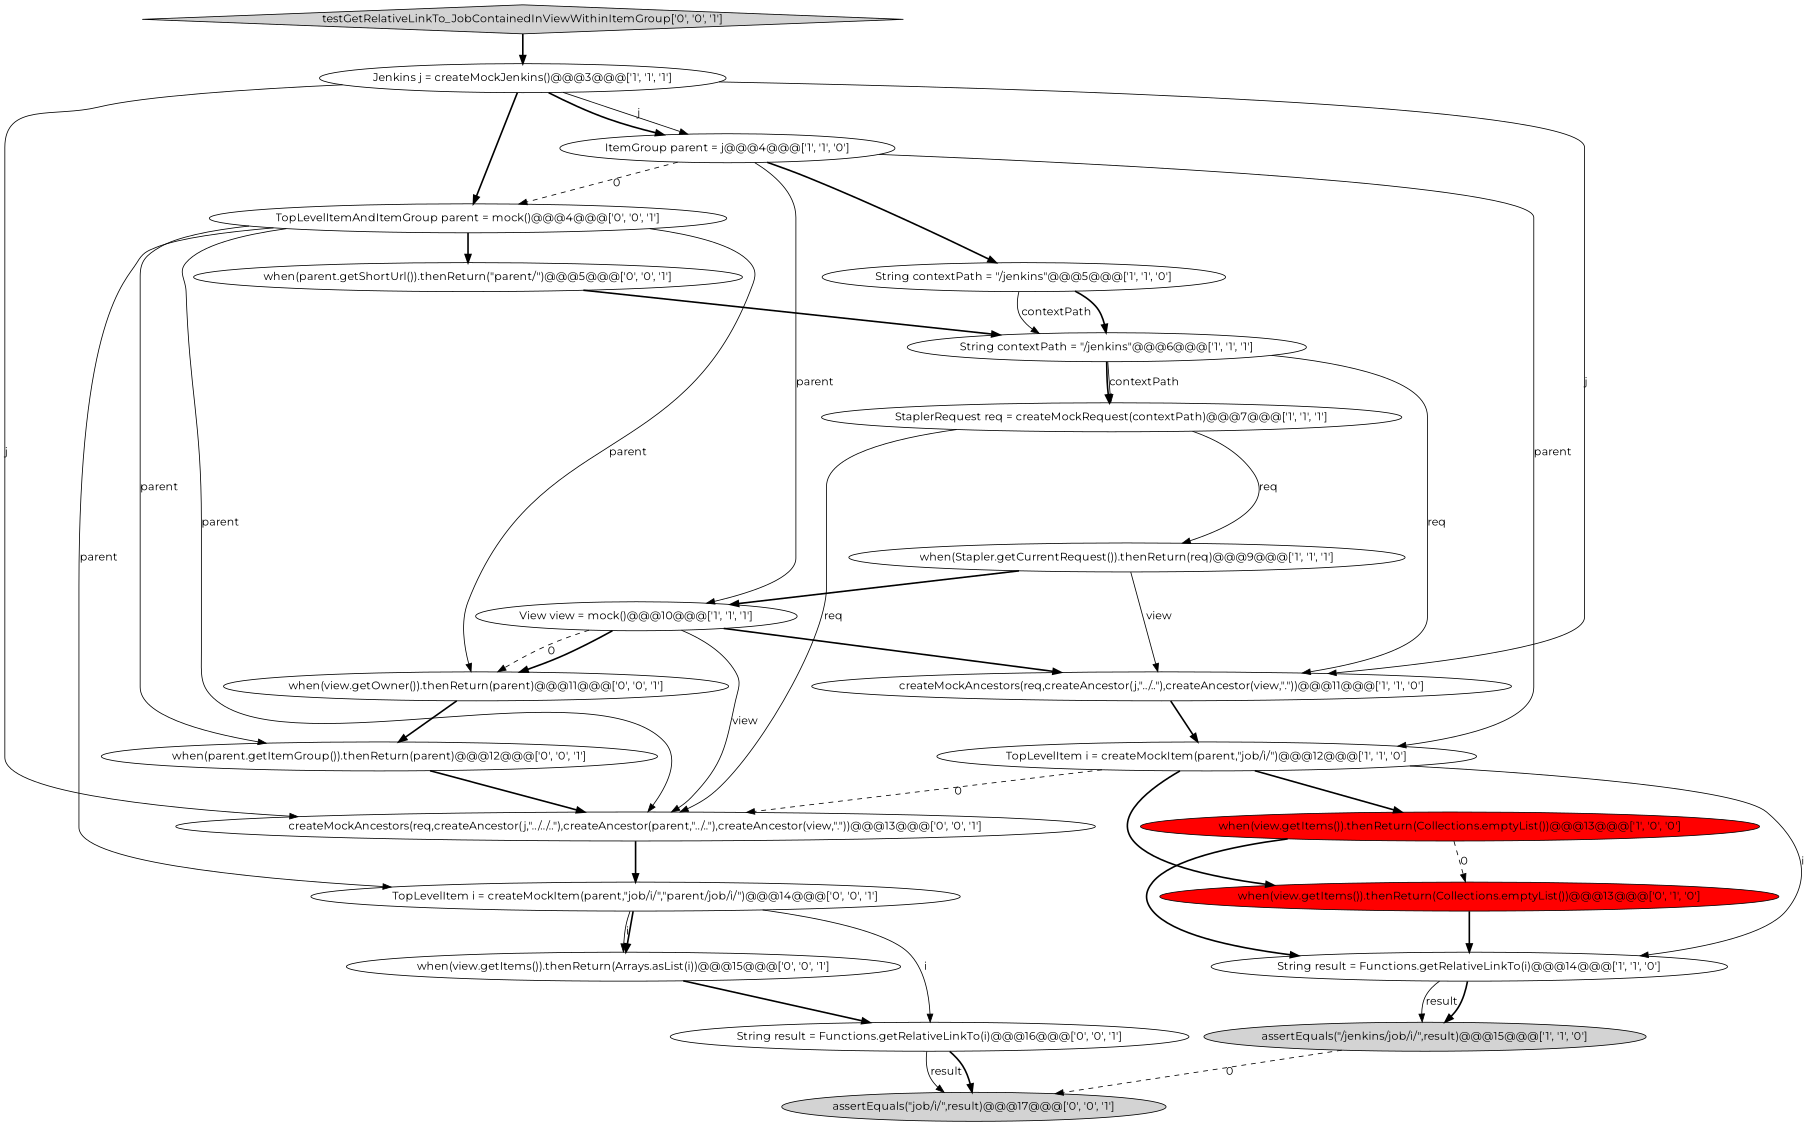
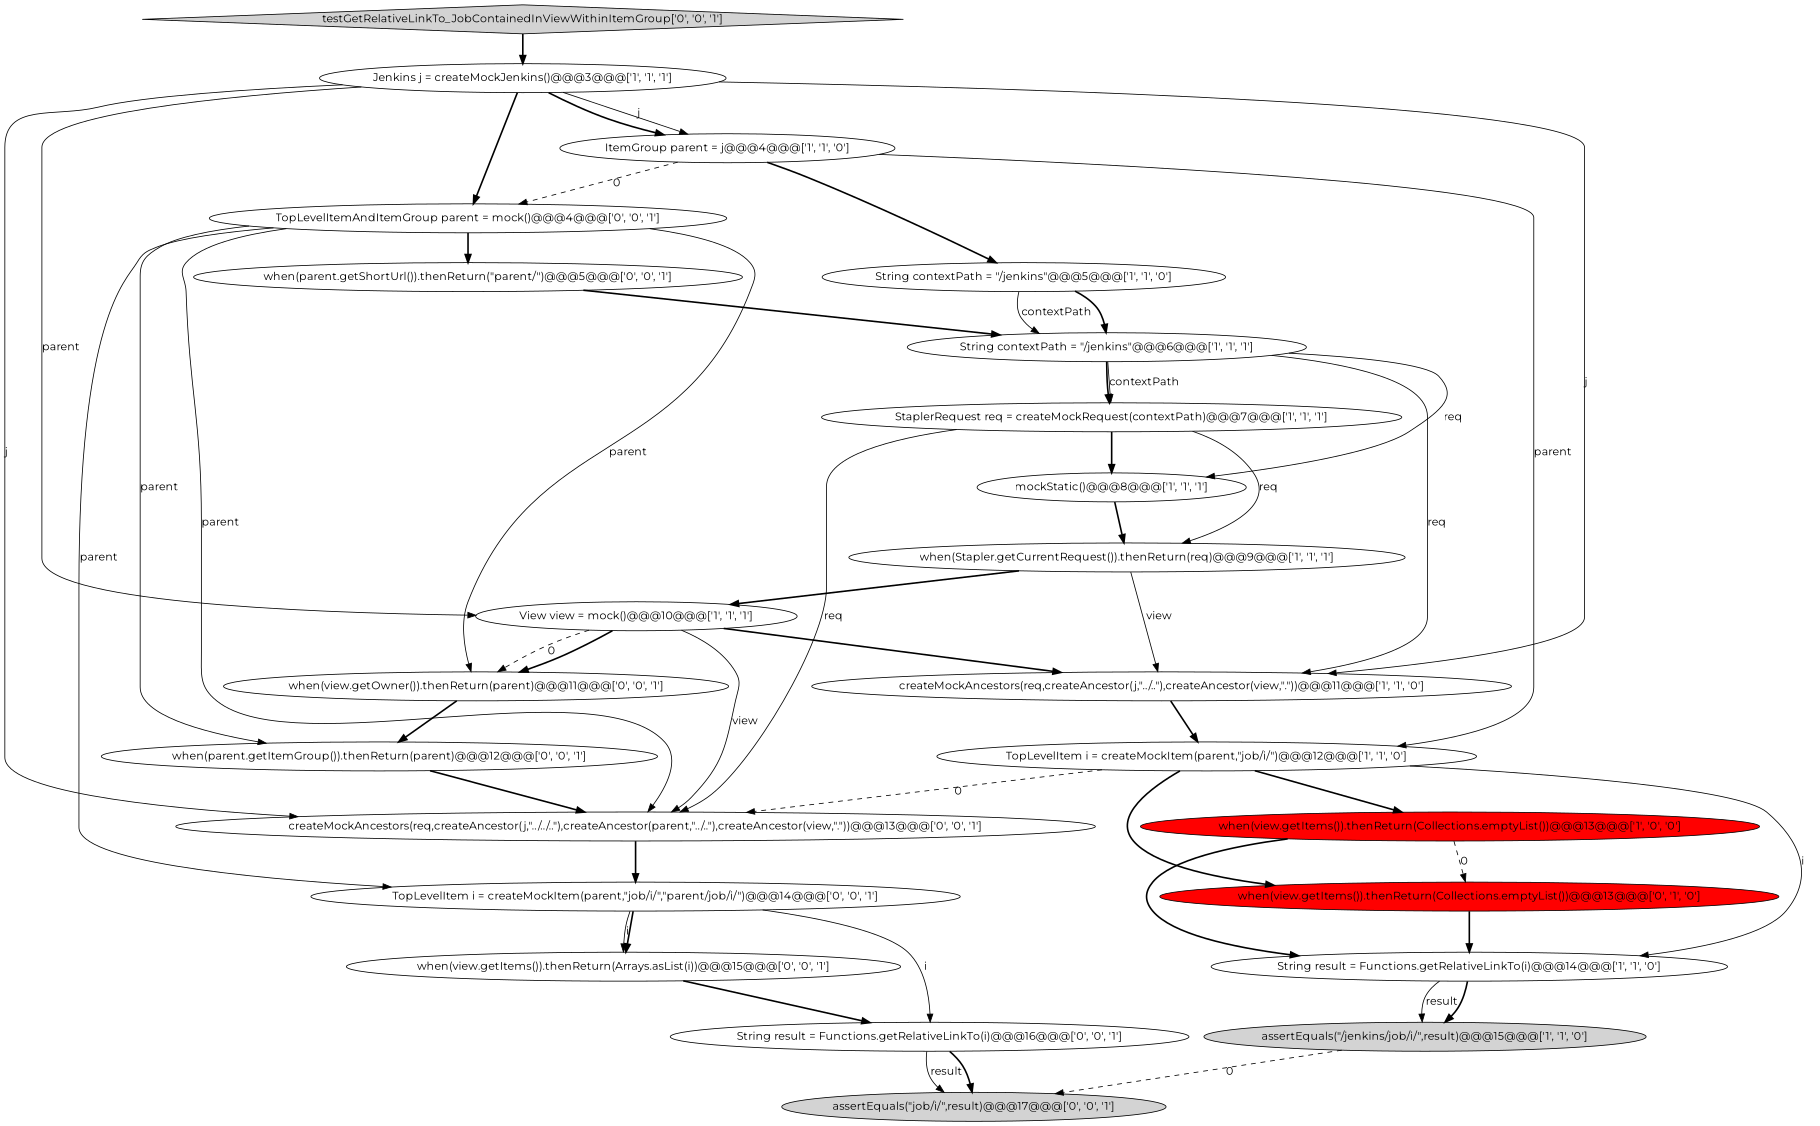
edge "ItemGroup parent = j@@@4@@@['1', '1', '0']" -> "View view = mock()@@@10@@@['1', '1', '1']": now "Jenkins j = createMockJenkins()@@@3@@@['1', '1', '1']" -> "View view = mock()@@@10@@@['1', '1', '1']"
node "mockStatic()@@@8@@@['1', '1', '1']": added
